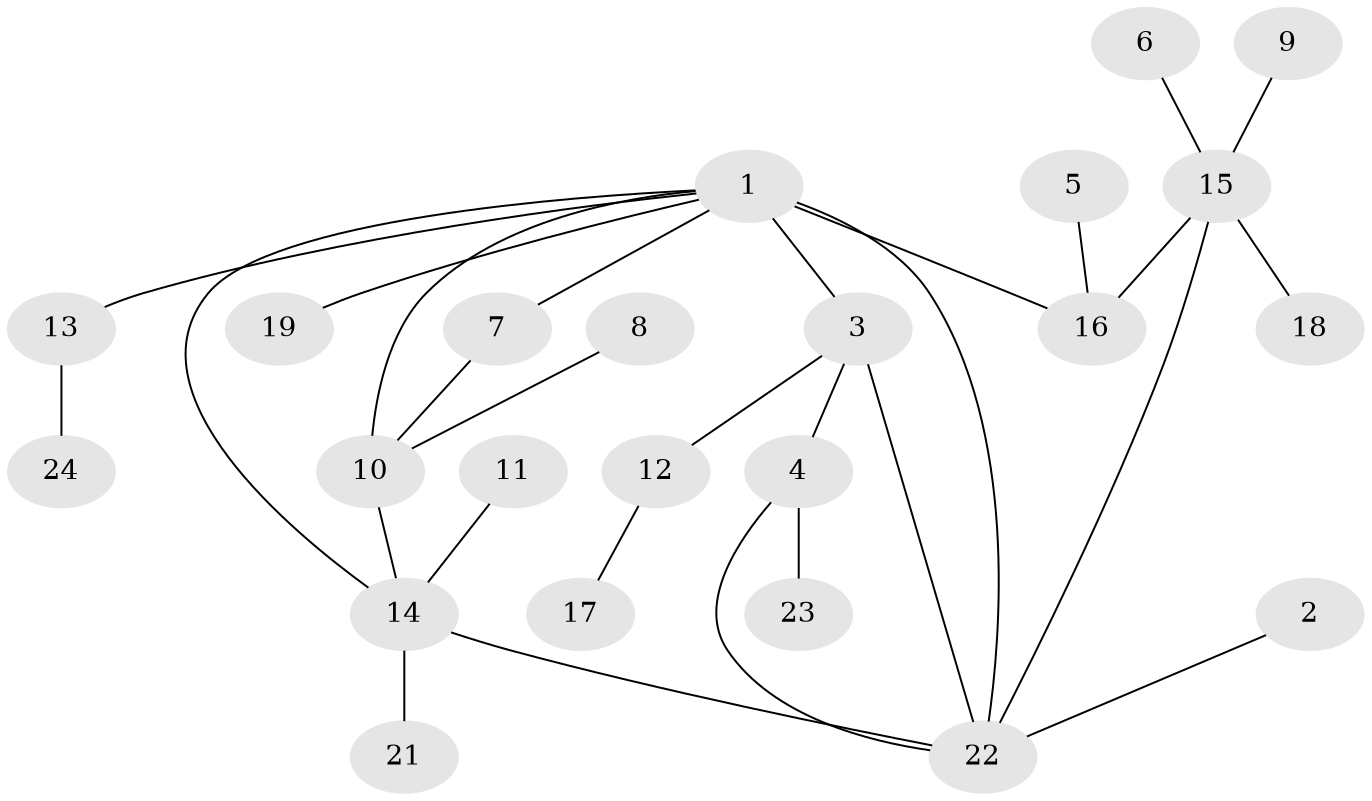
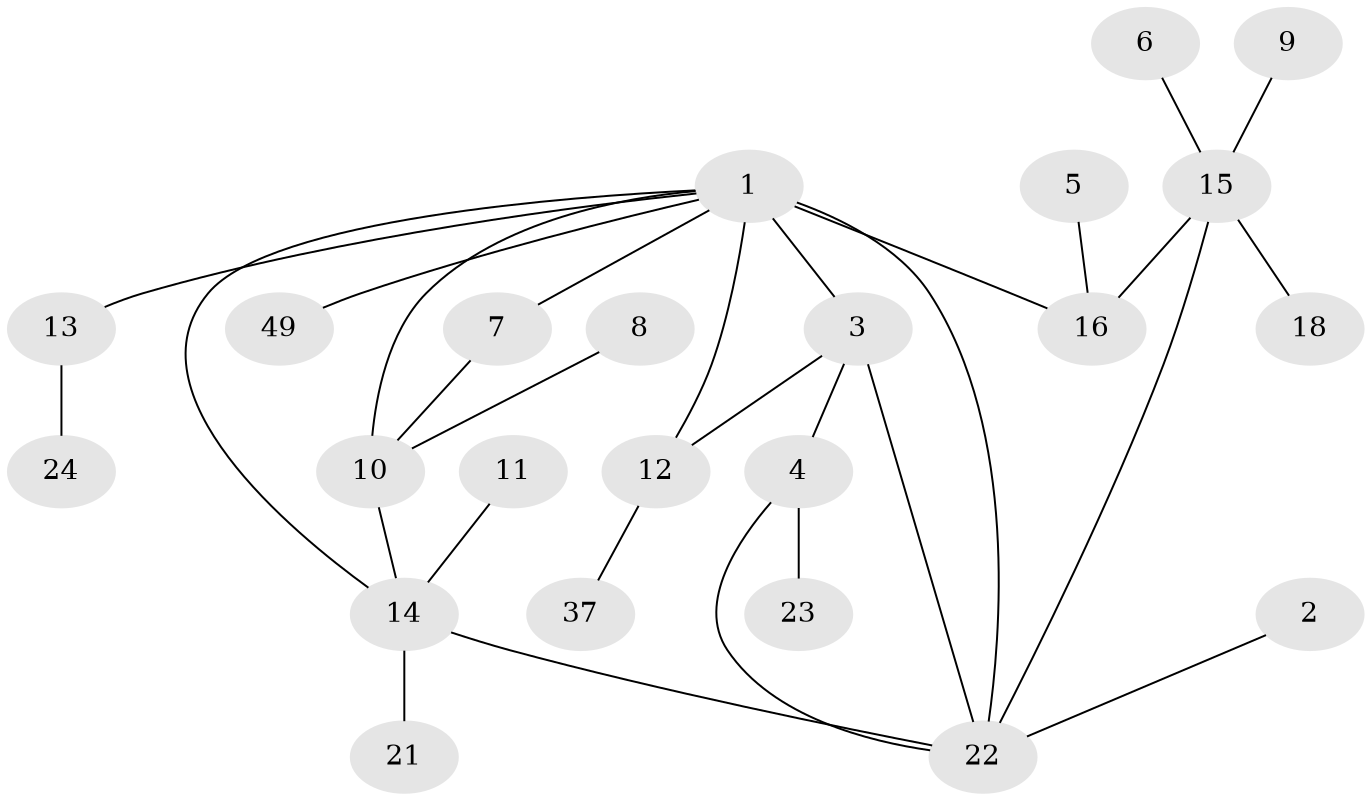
node "19": label "19" -> "49"
edge "1" -- "12": added
node "17": label "17" -> "37"
